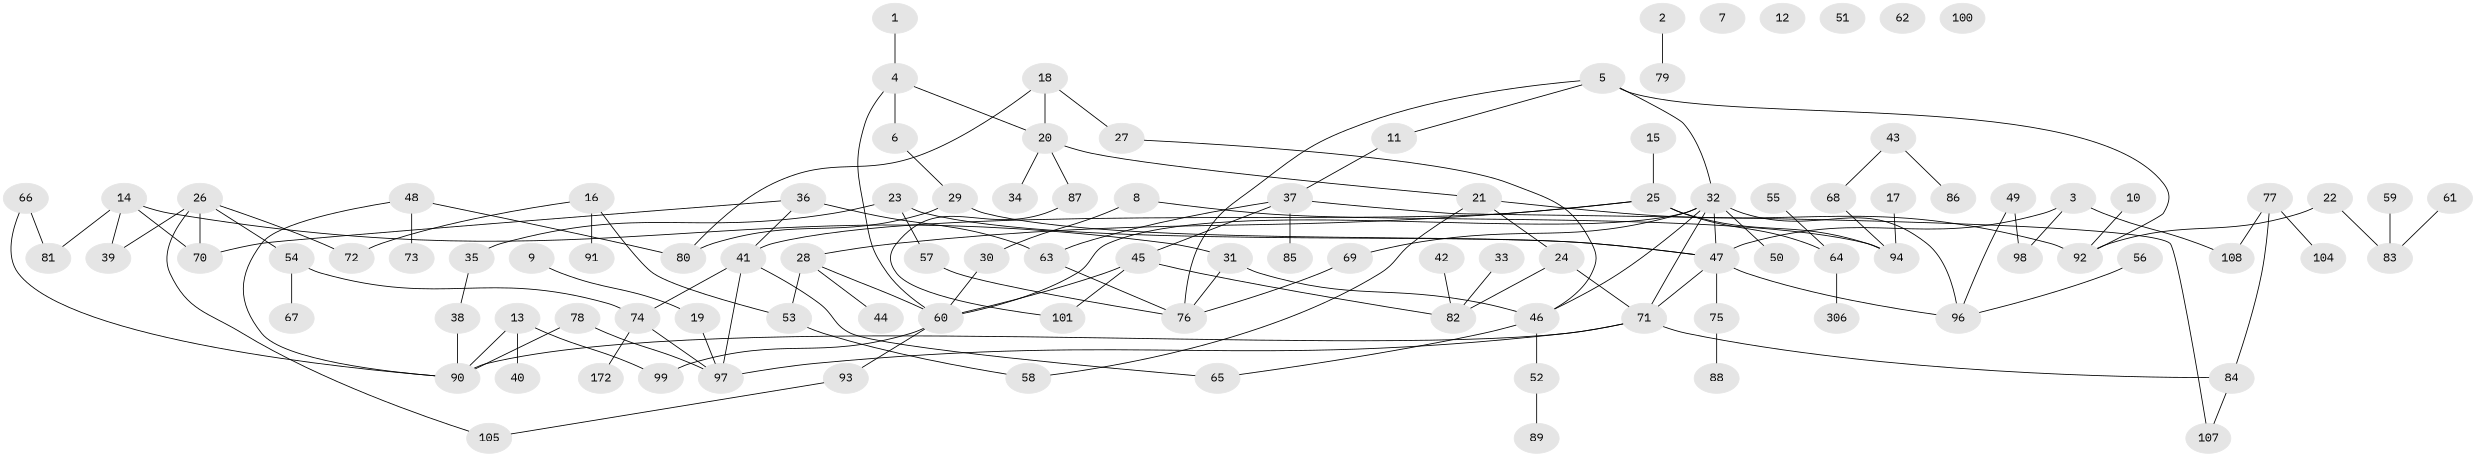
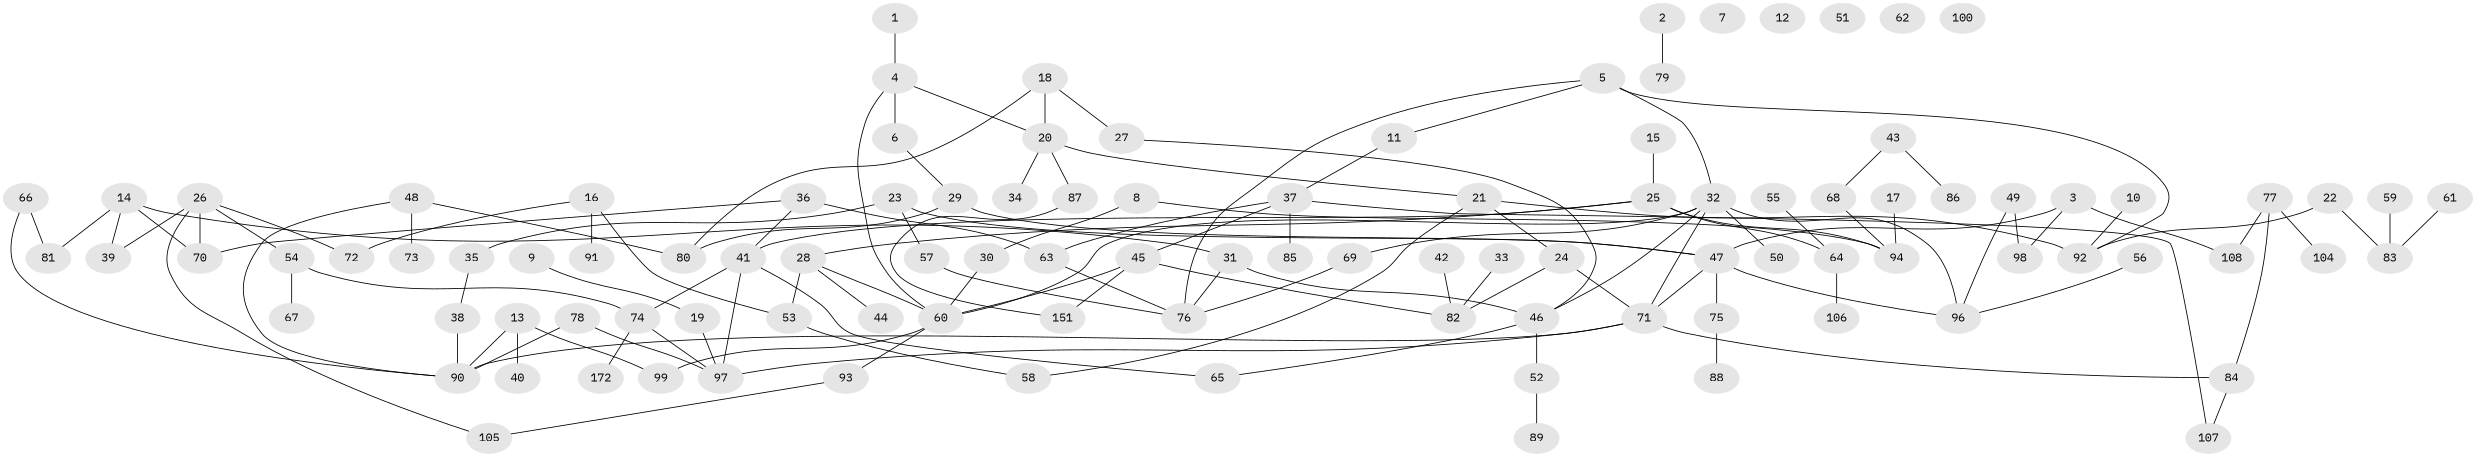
edge "32" -- "47": removed
node "101": label "101" -> "151"
node "306": label "306" -> "106"
